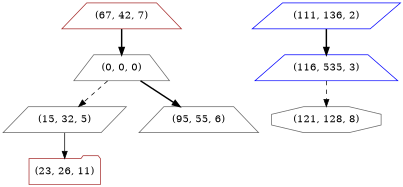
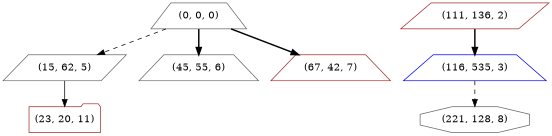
node "(111, 136, 2)": color blue -> brown
edge "(67, 42, 7)" -> "(0, 0, 0)": reversed
node "(15, 32, 5)": label "(15, 32, 5)" -> "(15, 62, 5)"
node "(95, 55, 6)": label "(95, 55, 6)" -> "(45, 55, 6)"
node "(121, 128, 8)": label "(121, 128, 8)" -> "(221, 128, 8)"
node "(23, 26, 11)": label "(23, 26, 11)" -> "(23, 20, 11)"
